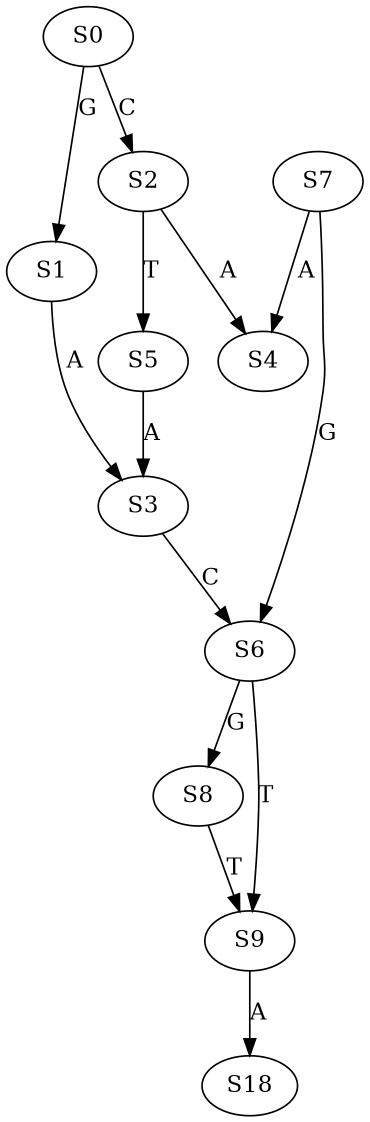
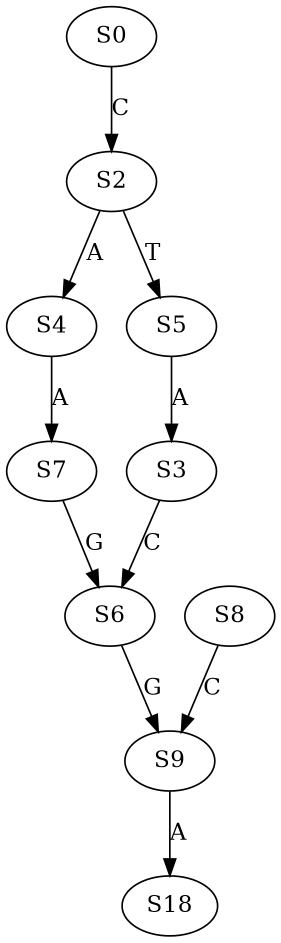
edge "S7" -> "S4": reversed
node "S1": removed
edge "S6" -> "S8": removed, label "G"
edge "S6" -> "S9": label "T" -> "G"
edge "S8" -> "S9": label "T" -> "C"
